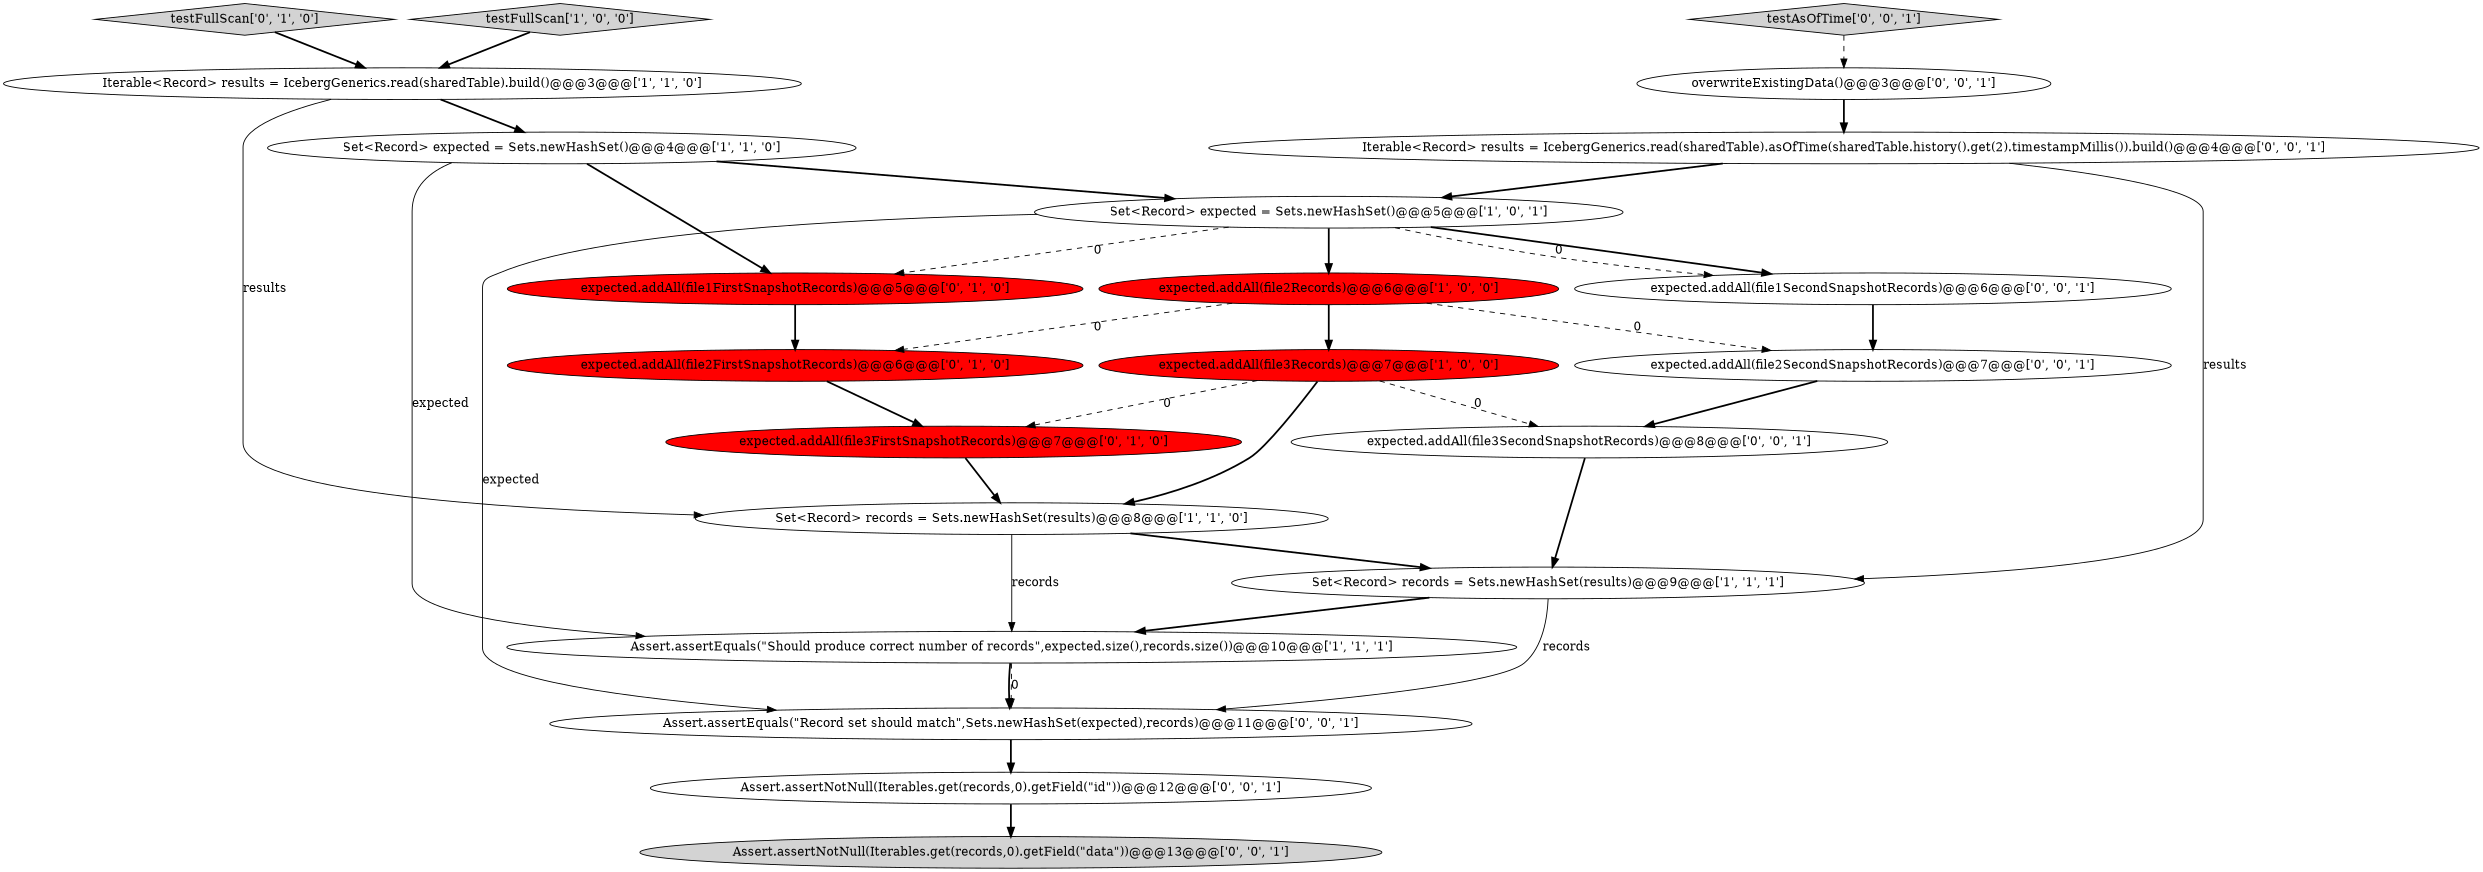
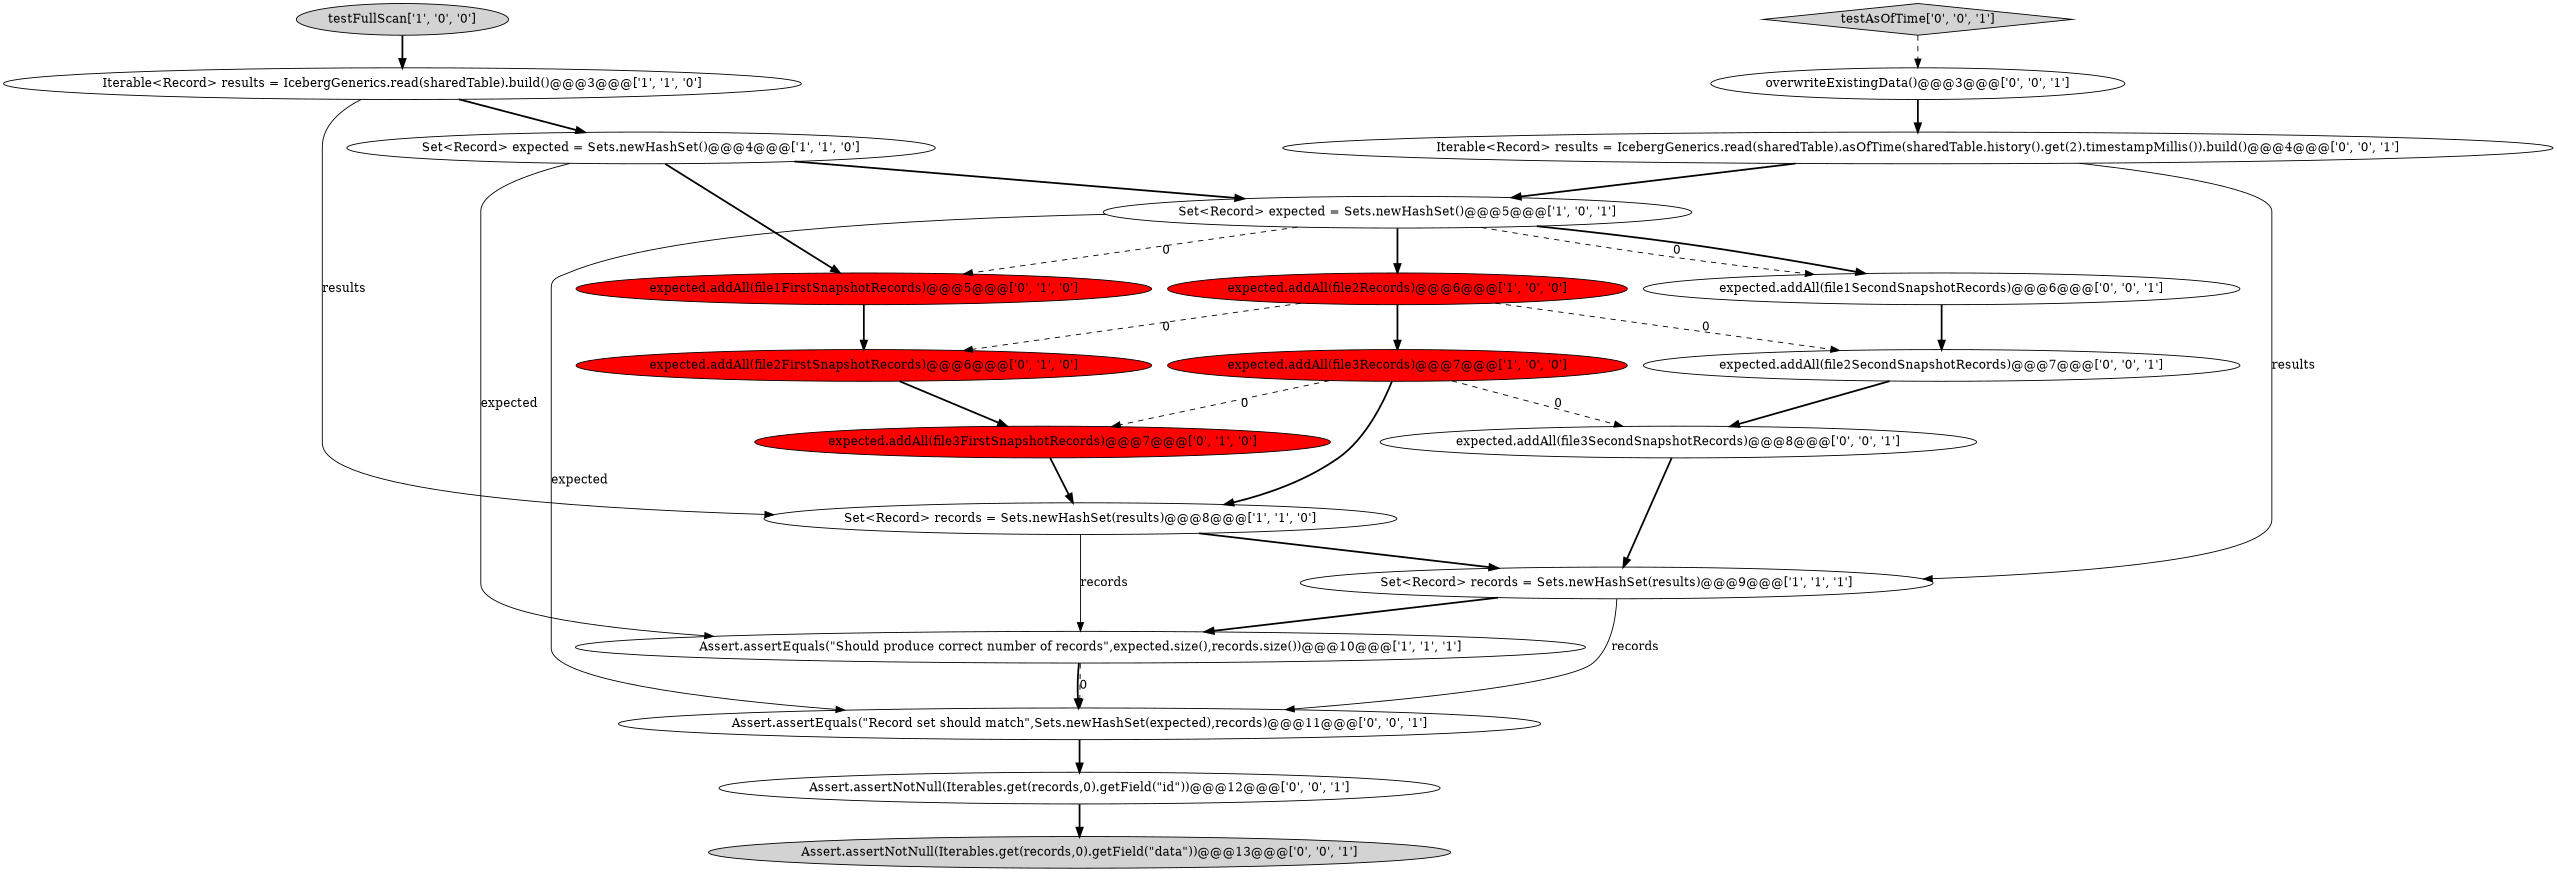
node "testFullScan['0', '1', '0']": removed
node "testFullScan['1', '0', '0']": shape diamond -> ellipse
